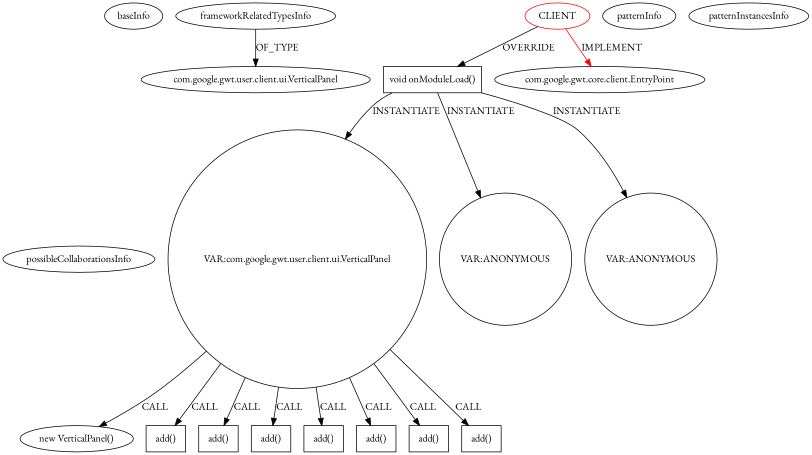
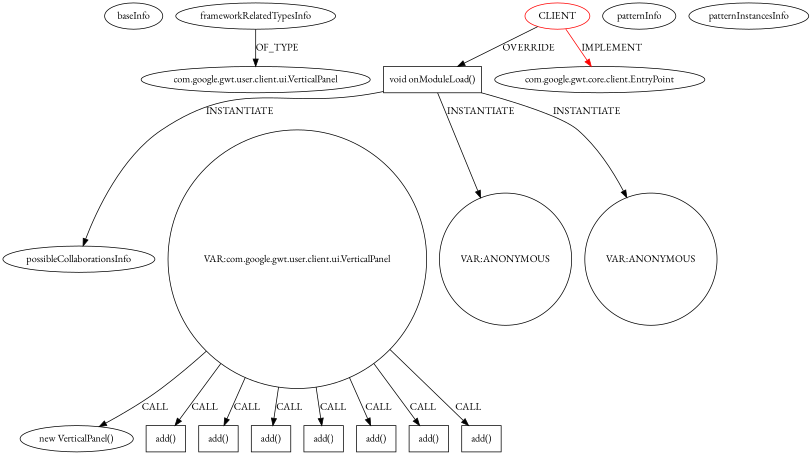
edge "void onModuleLoad()" -> "VAR:com.google.gwt.user.client.ui.VerticalPanel": now "void onModuleLoad()" -> "possibleCollaborationsInfo"
